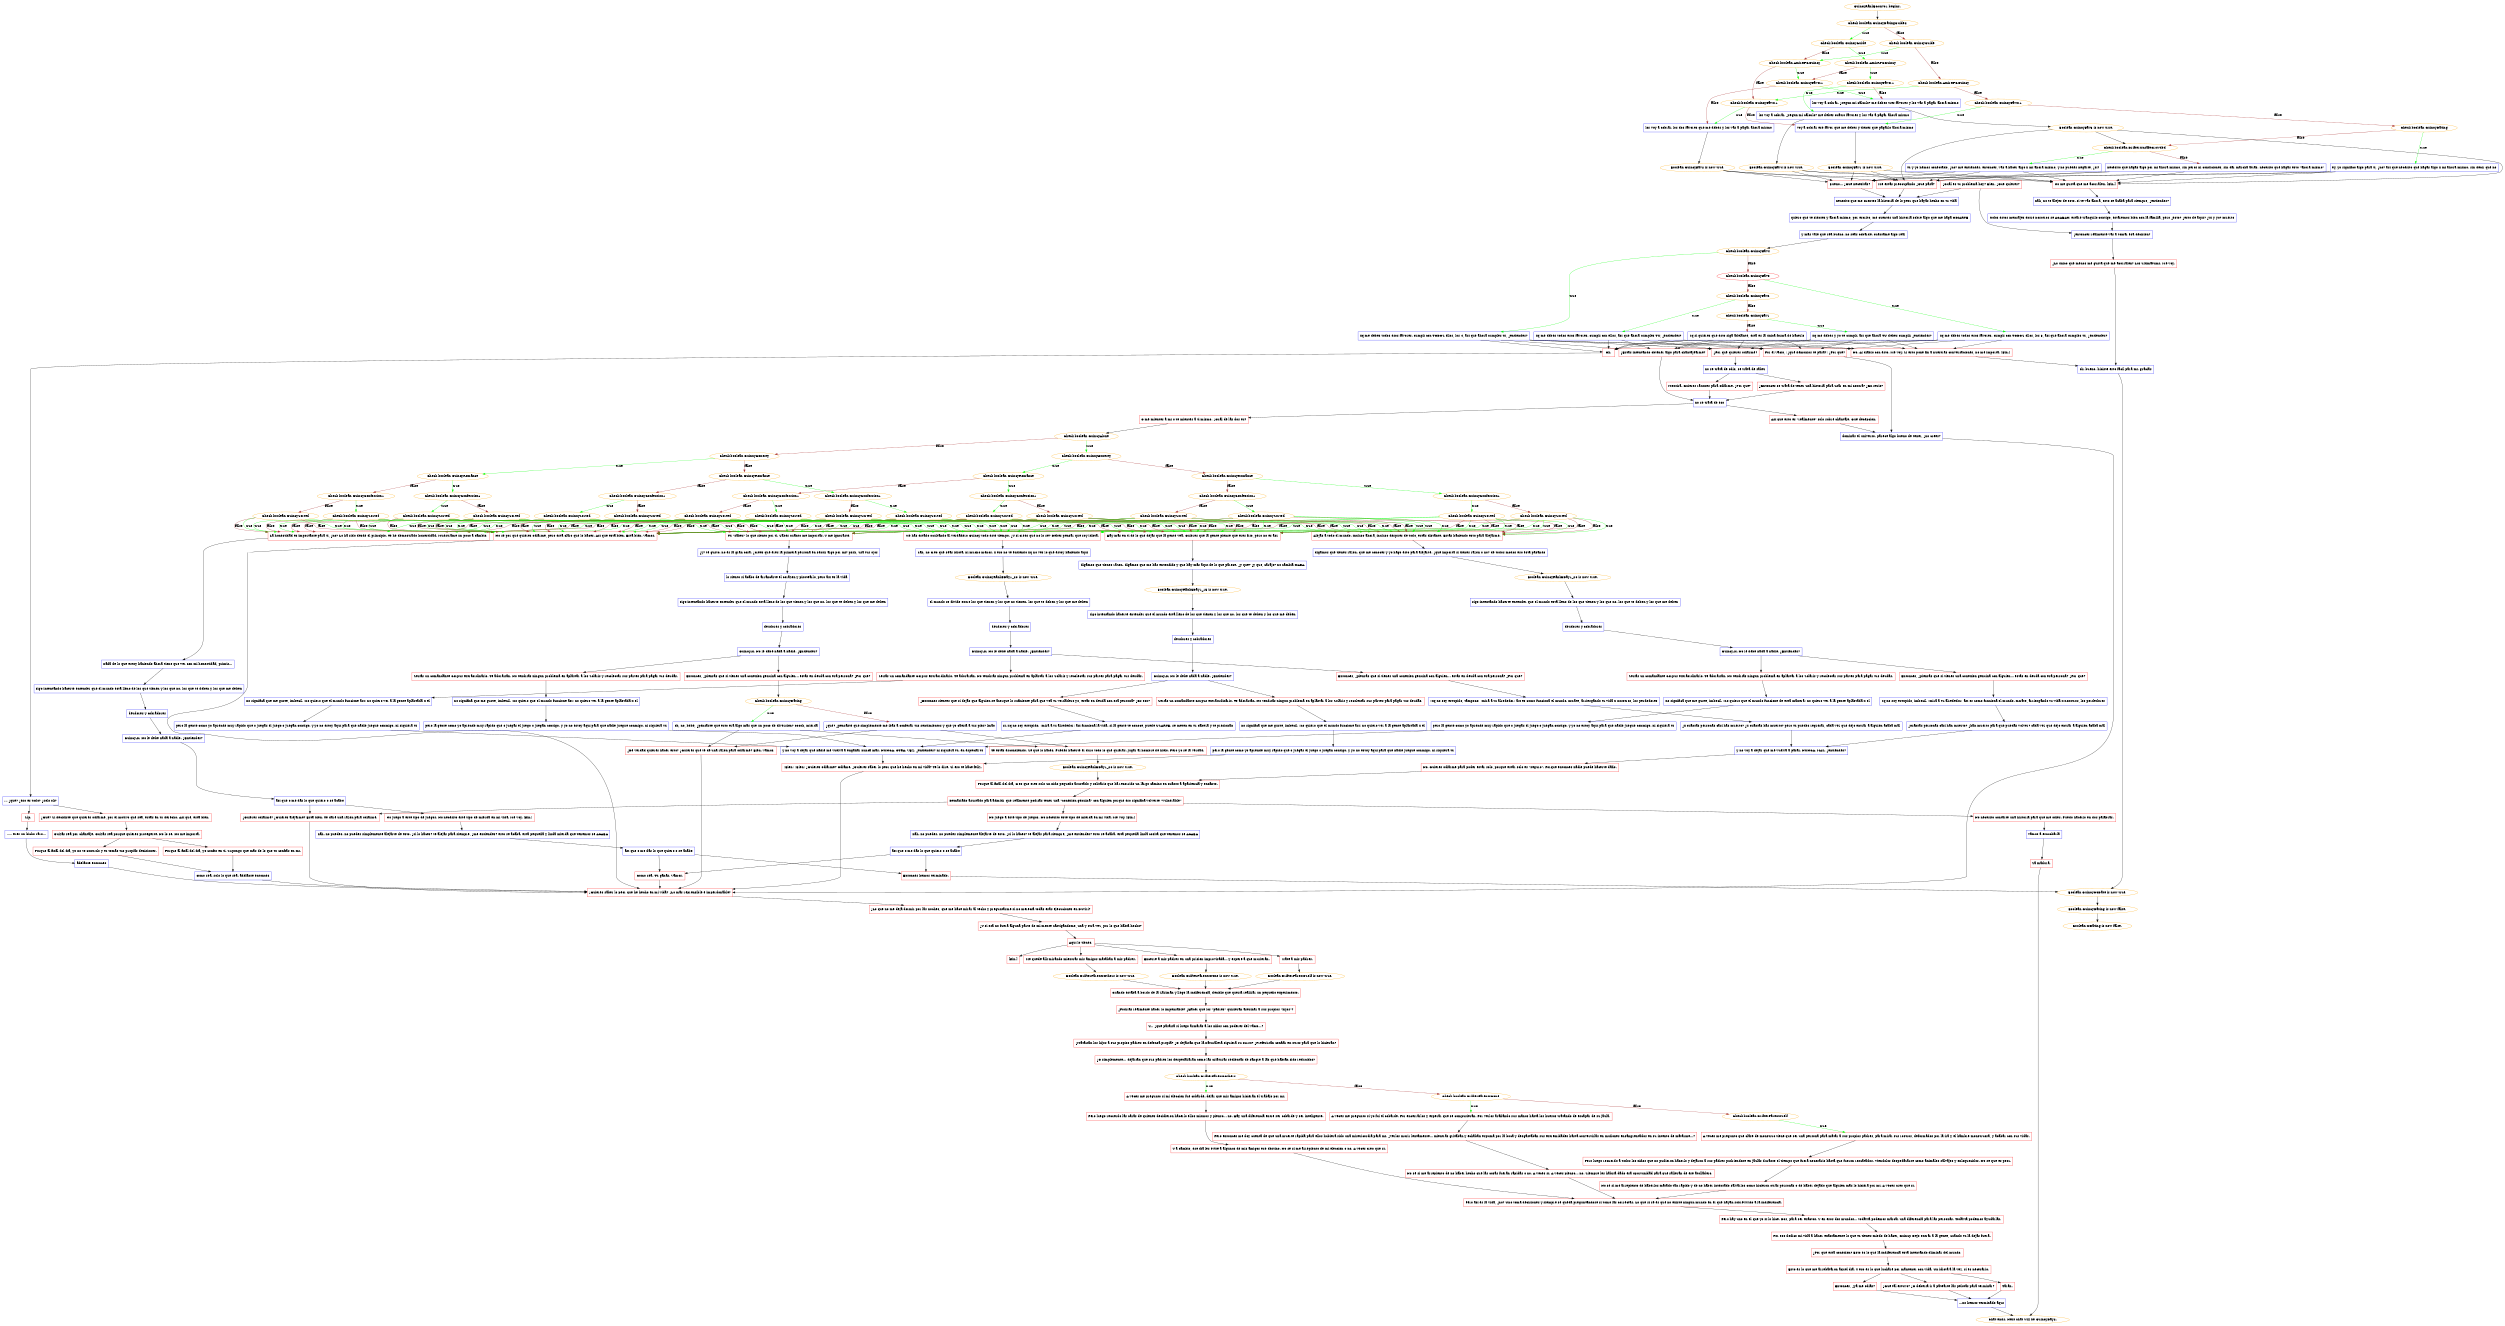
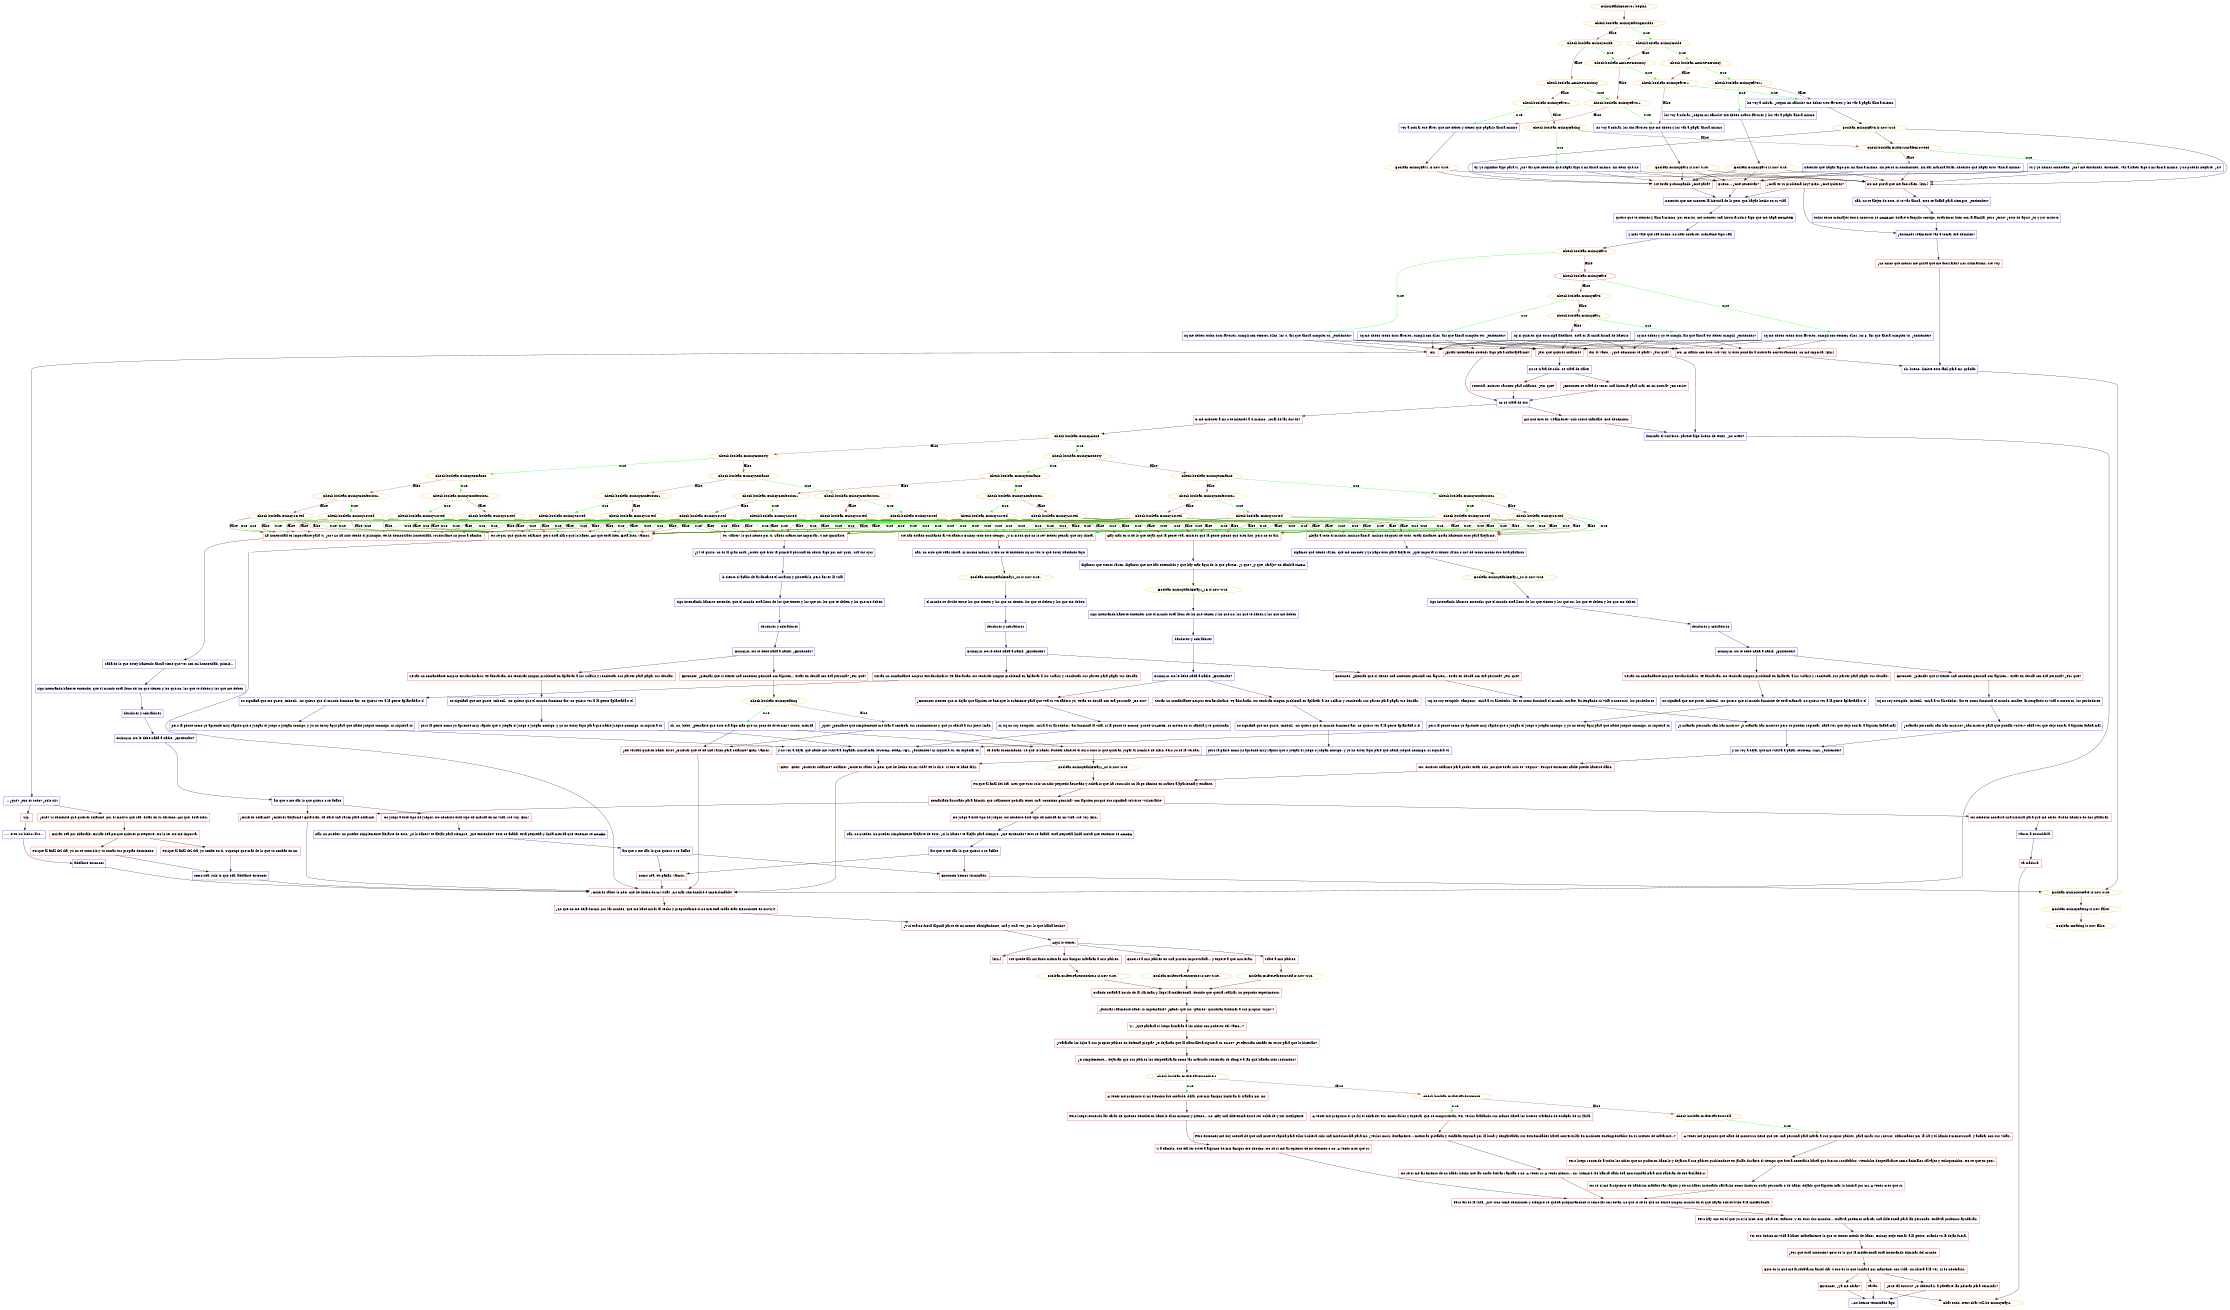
edge "Boolean QuincyFav1 is now true." -> "Bueno... ¿Qué necesitas?": removed
edge "...no hemos terminado aquí" -> "Chat ends. Next chat will be QuincyDay2.": now "Tarán." -> "Chat ends. Next chat will be QuincyDay2."
